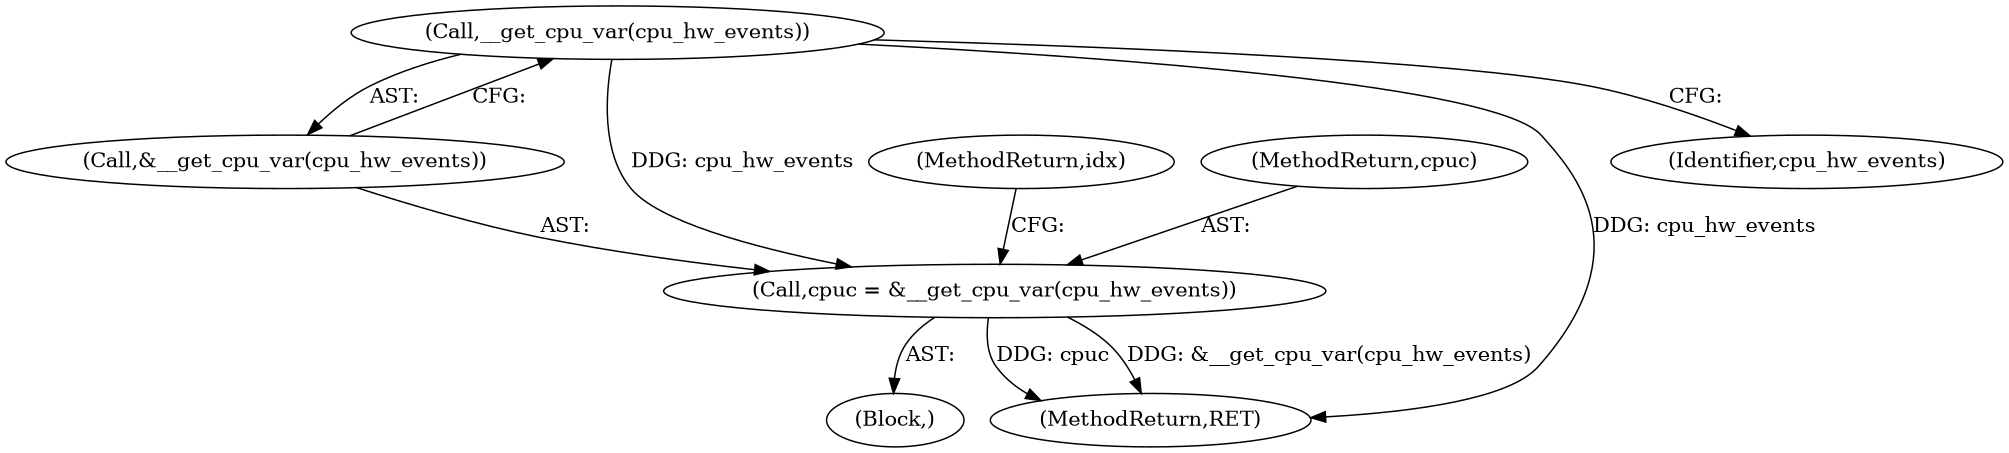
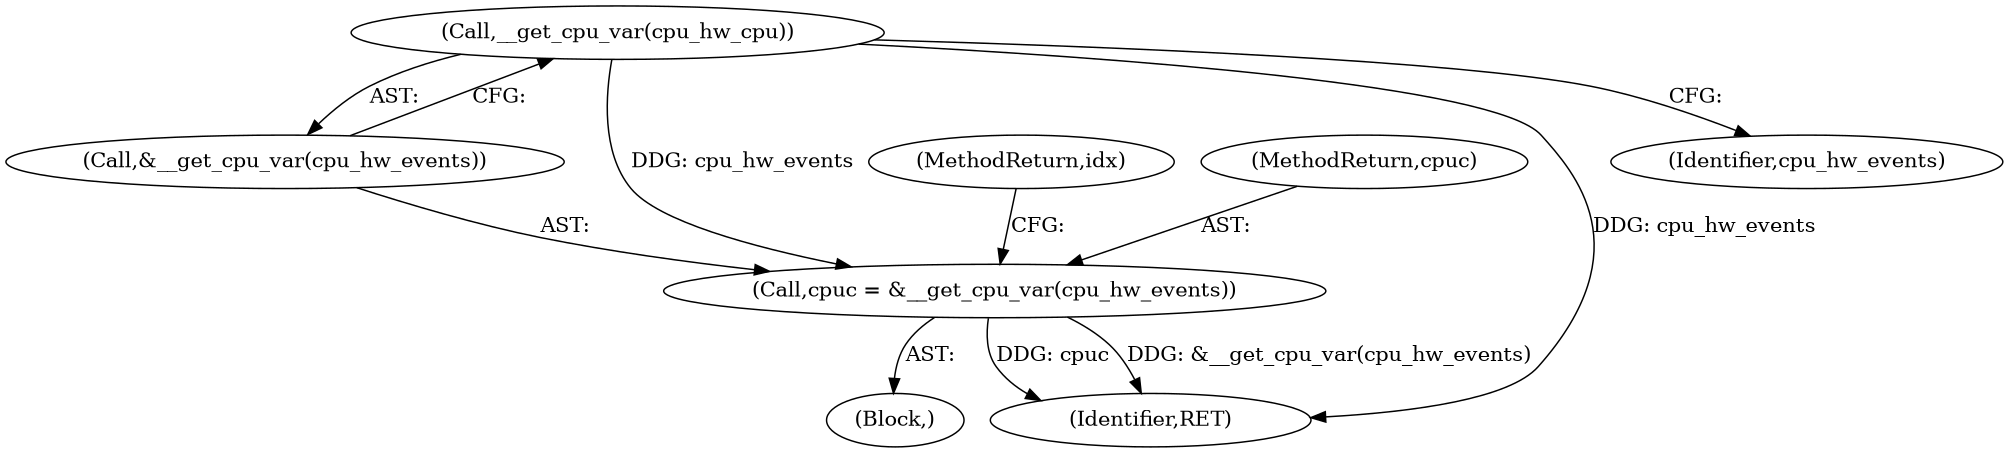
node "(Call,__get_cpu_var(cpu_hw_events))": label "(Call,__get_cpu_var(cpu_hw_events))" -> "(Call,__get_cpu_var(cpu_hw_cpu))"
node "(MethodReturn,RET)": label "(MethodReturn,RET)" -> "(Identifier,RET)"
